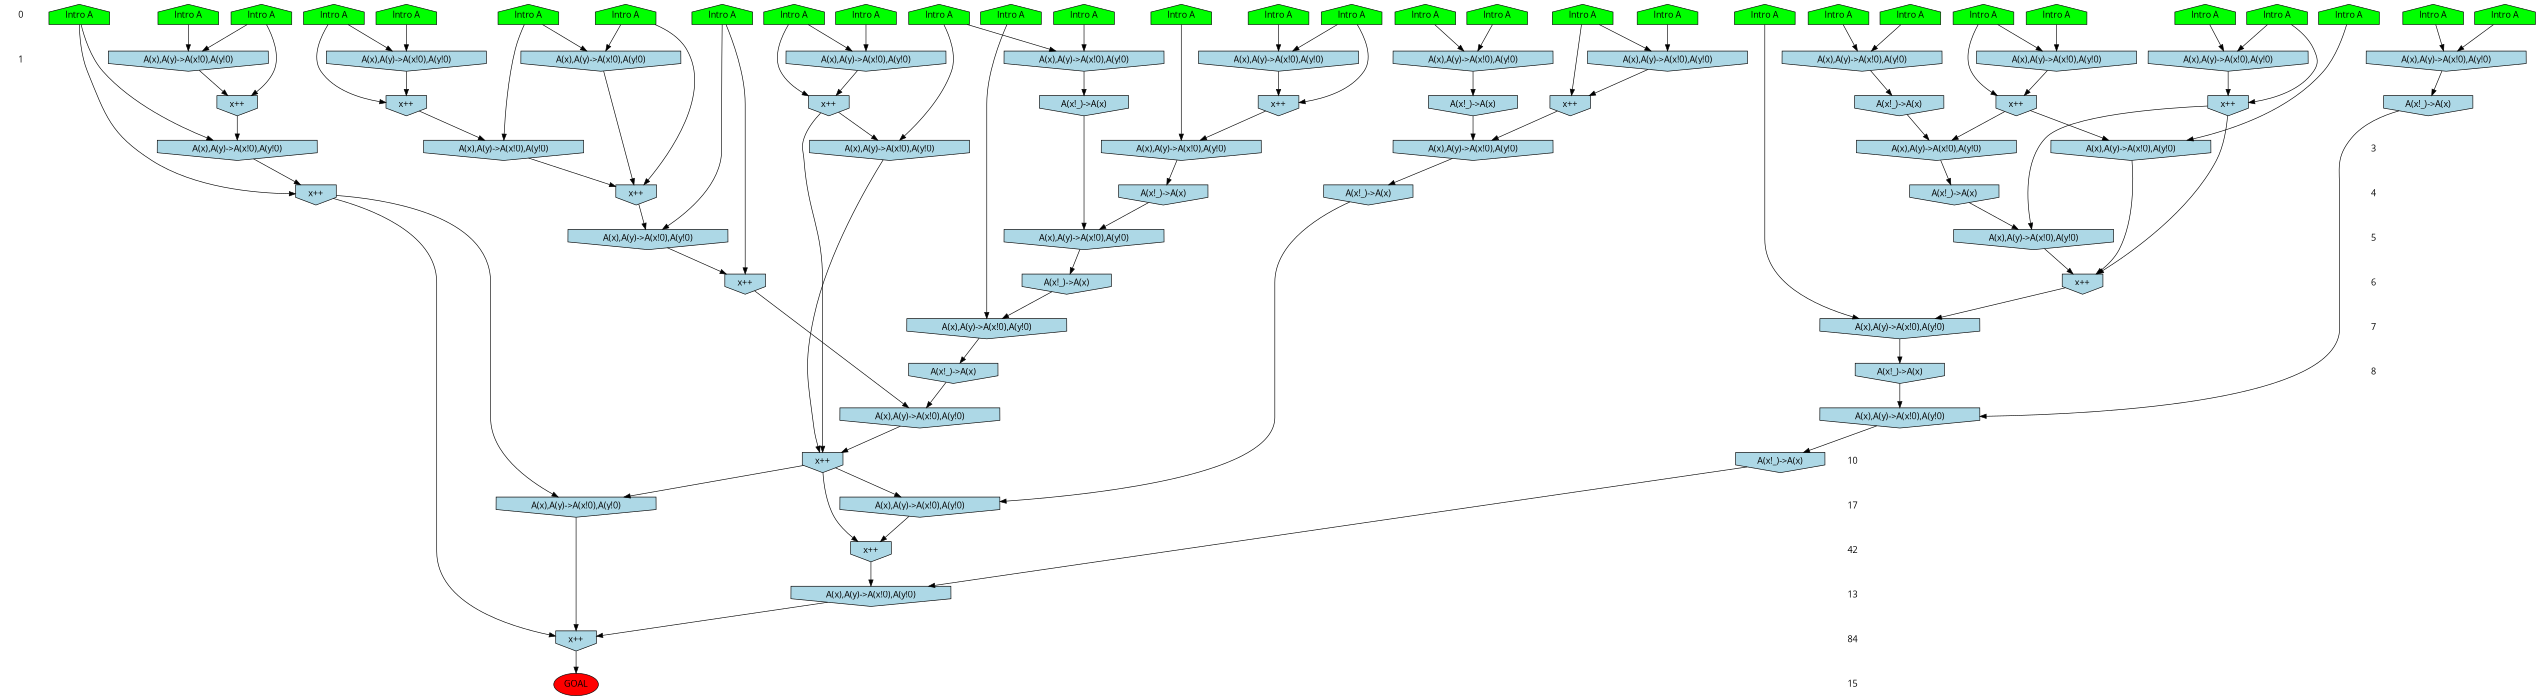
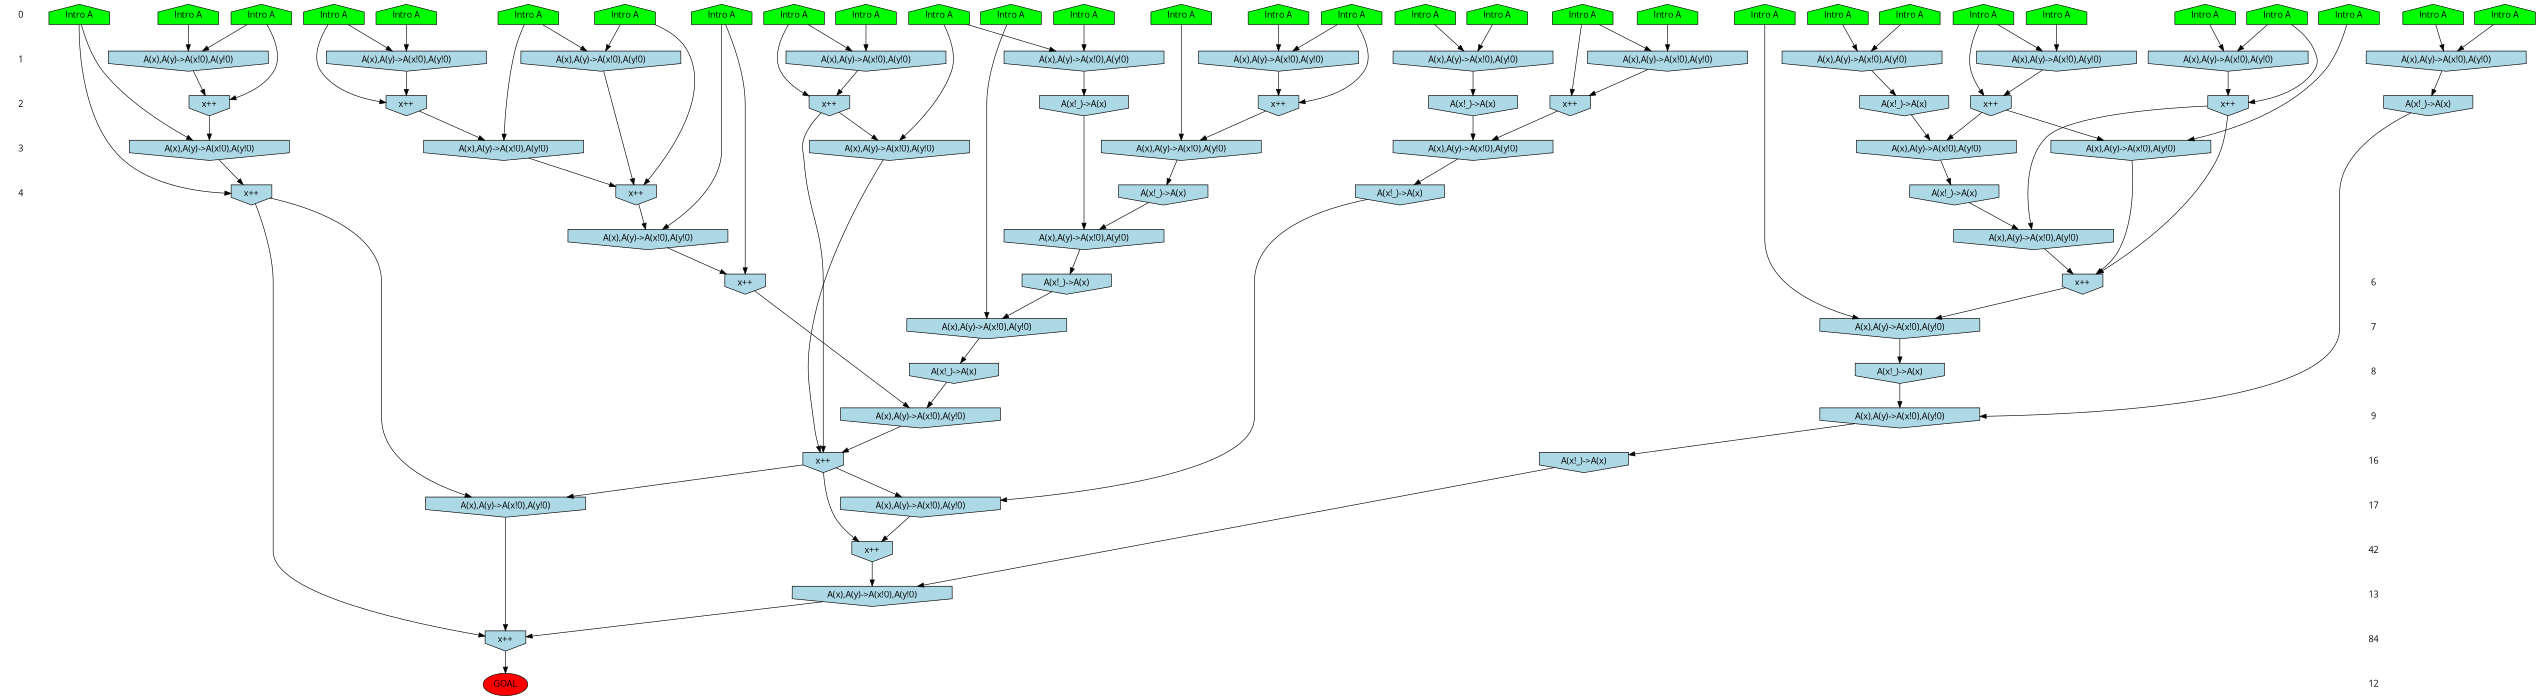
node "2": added
node "5": removed
node "9": added
node "10": label "10" -> "16"
node "15": label "15" -> "12"
